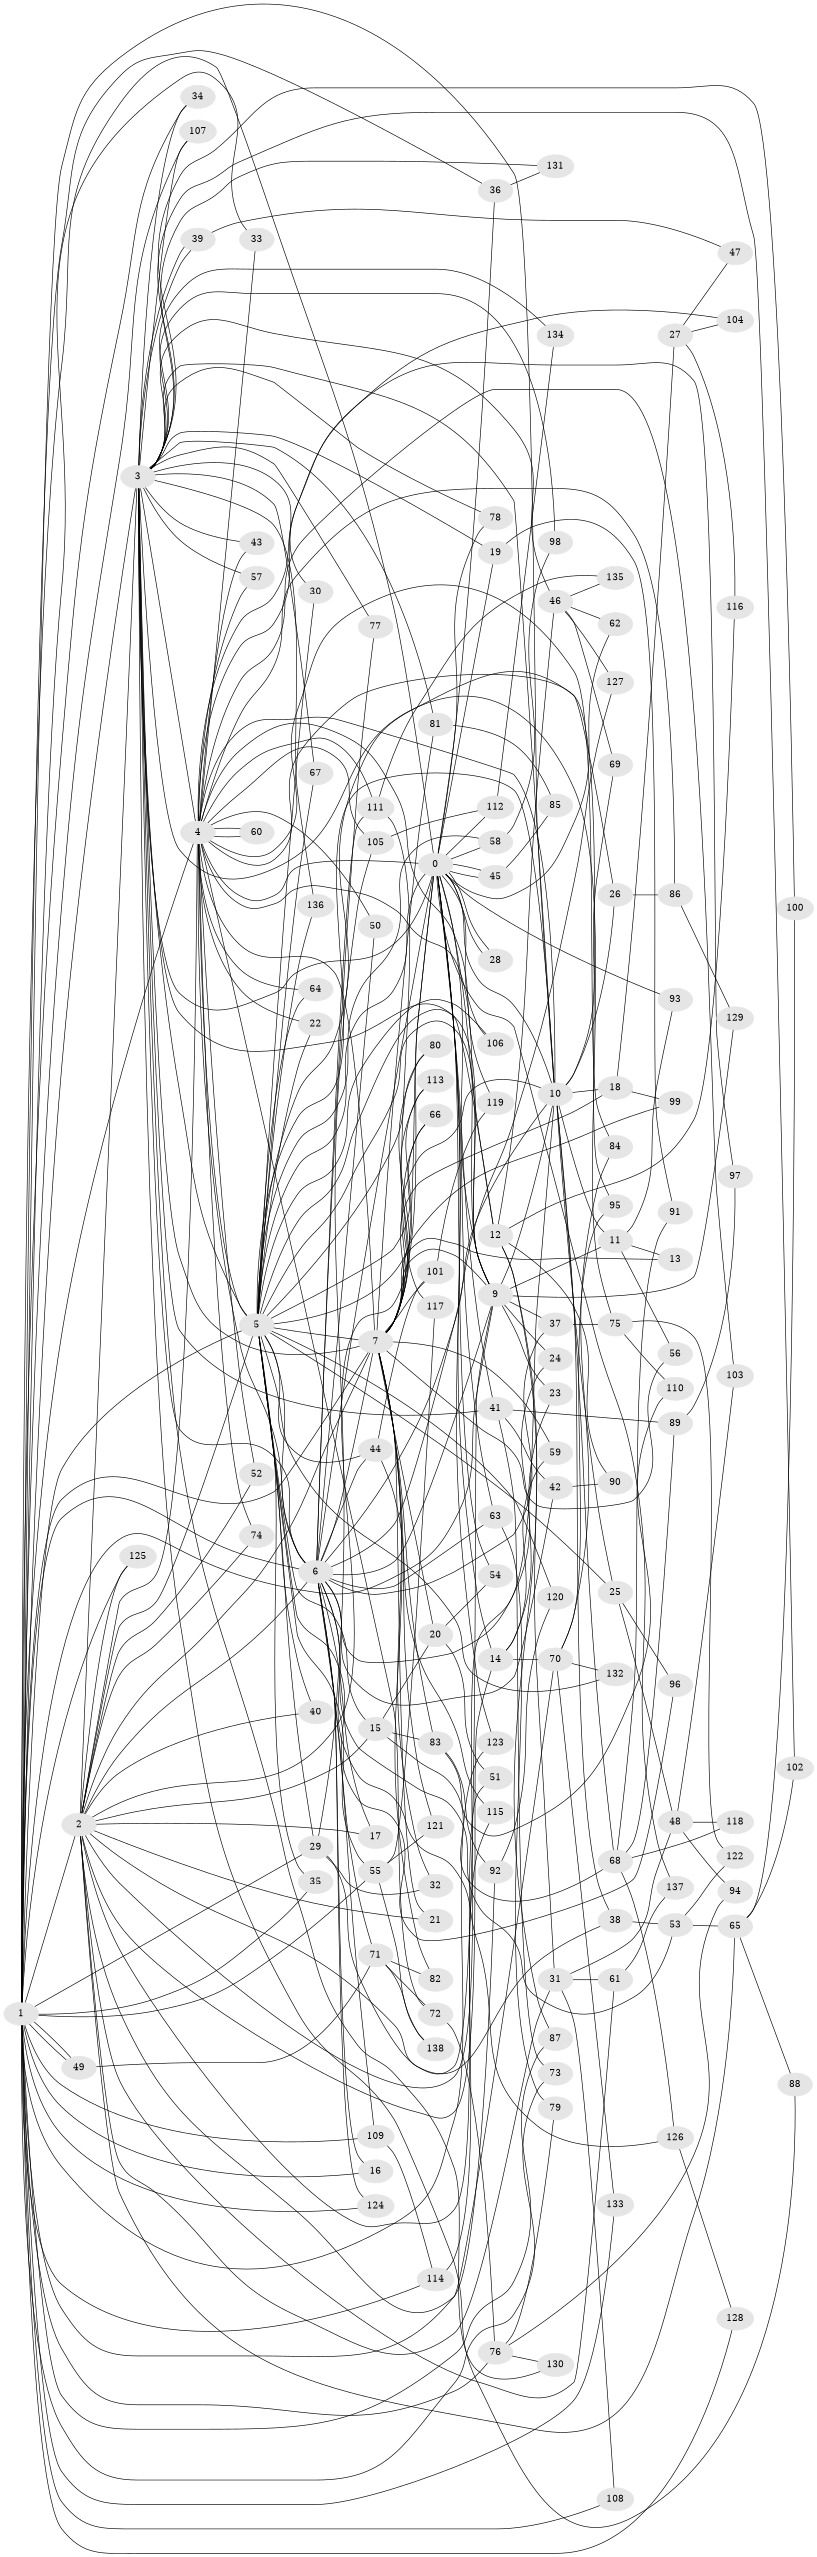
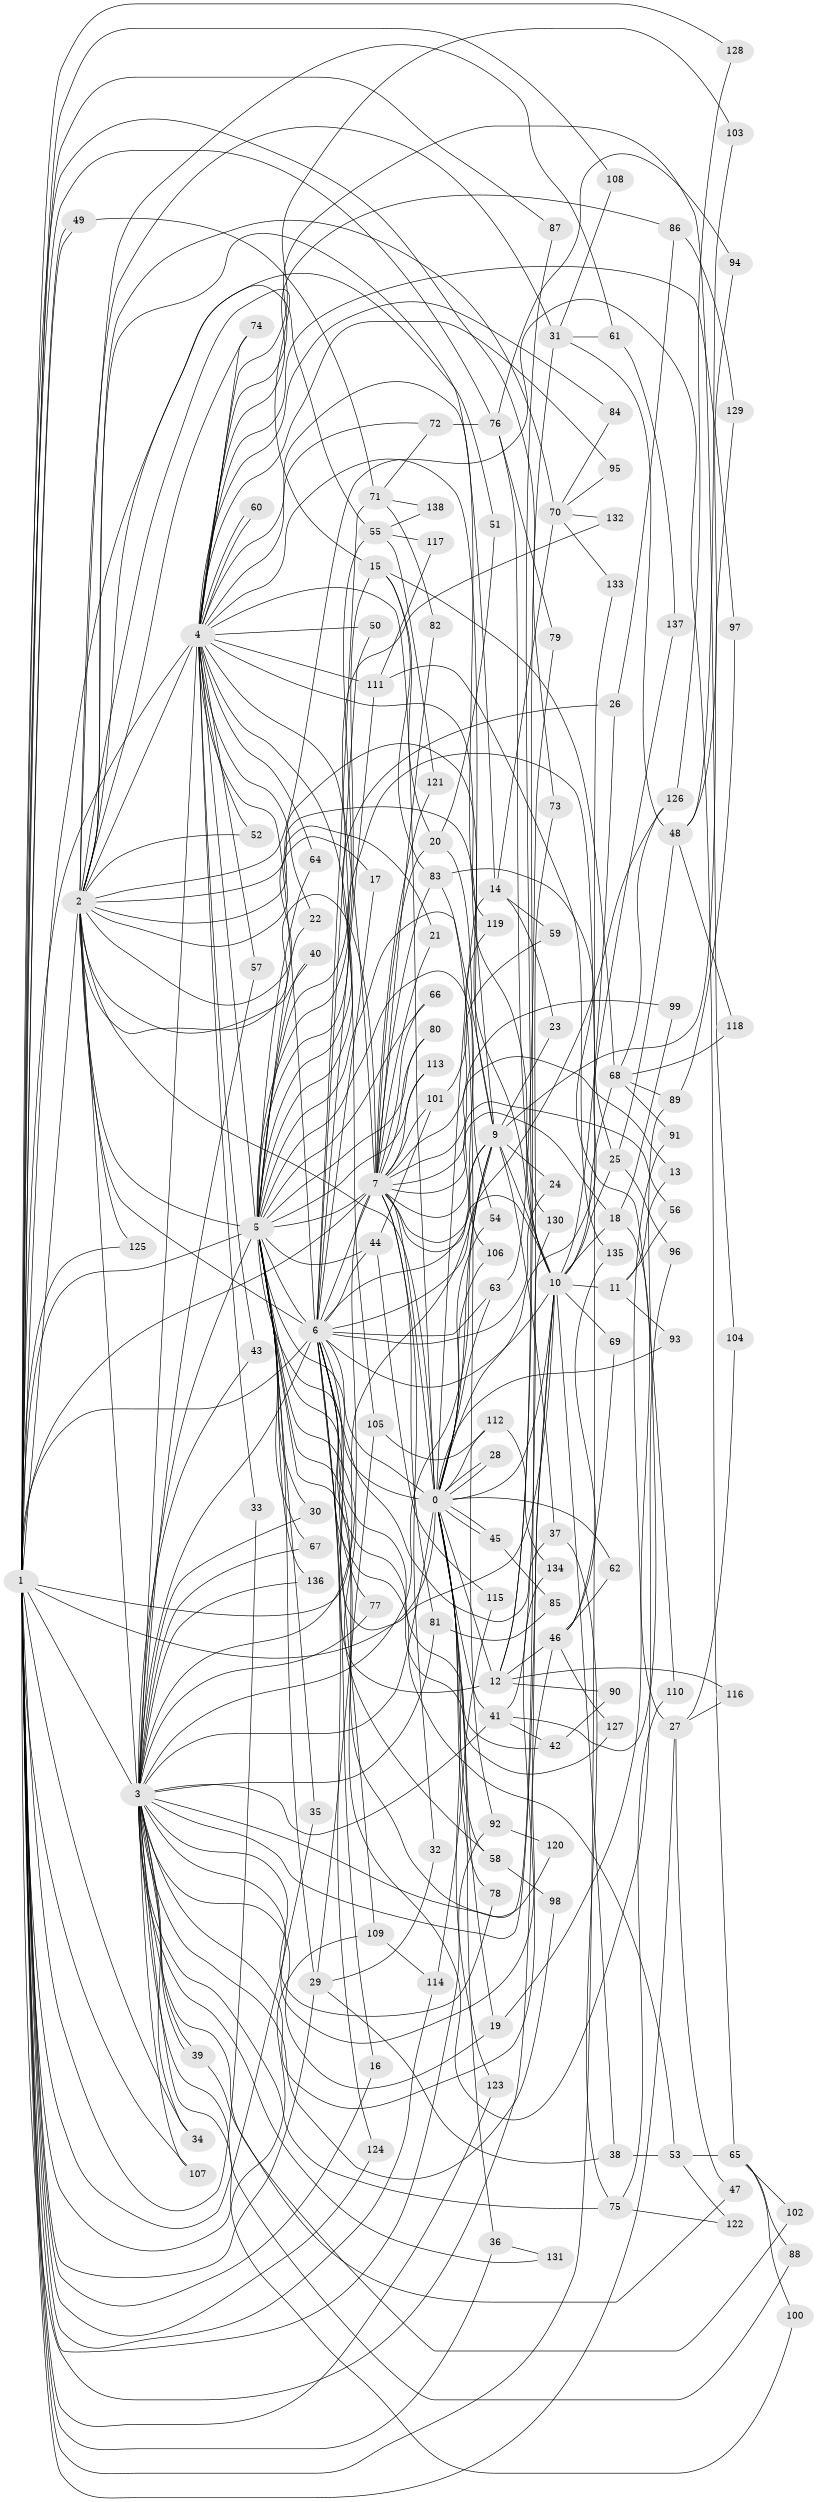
edge "11" -- "9": removed
edge "1" -- "27": added
